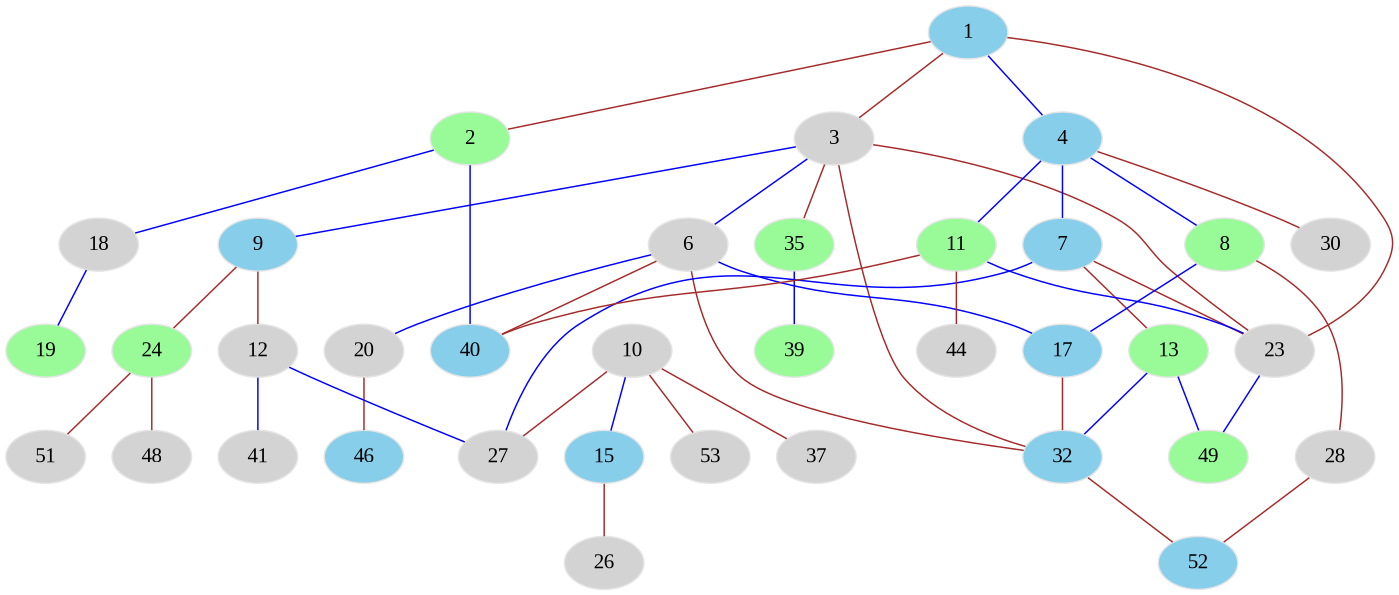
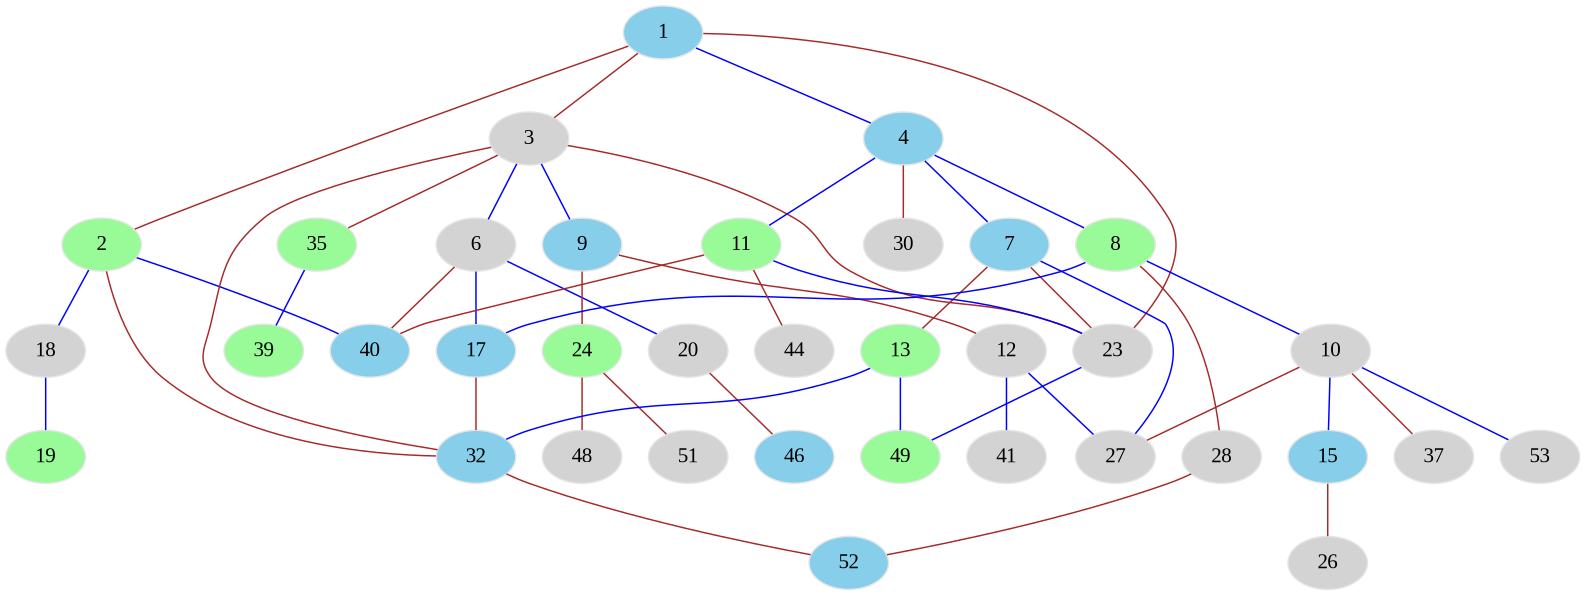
edge "8" -- "10": added
edge "10" -- "53": color brown -> blue
edge "6" -- "32": now "2" -- "32"
